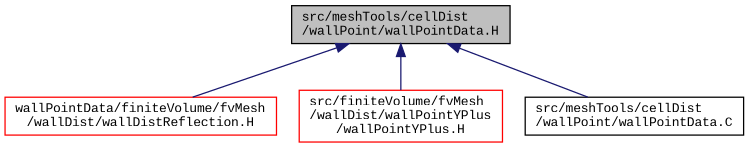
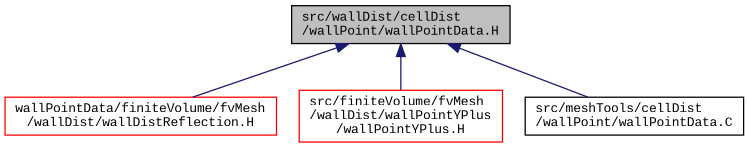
node "src/meshTools/cellDist /wallPoint/wallPointData.H": label "src/meshTools/cellDist /wallPoint/wallPointData.H" -> "src/wallDist/cellDist /wallPoint/wallPointData.H"
